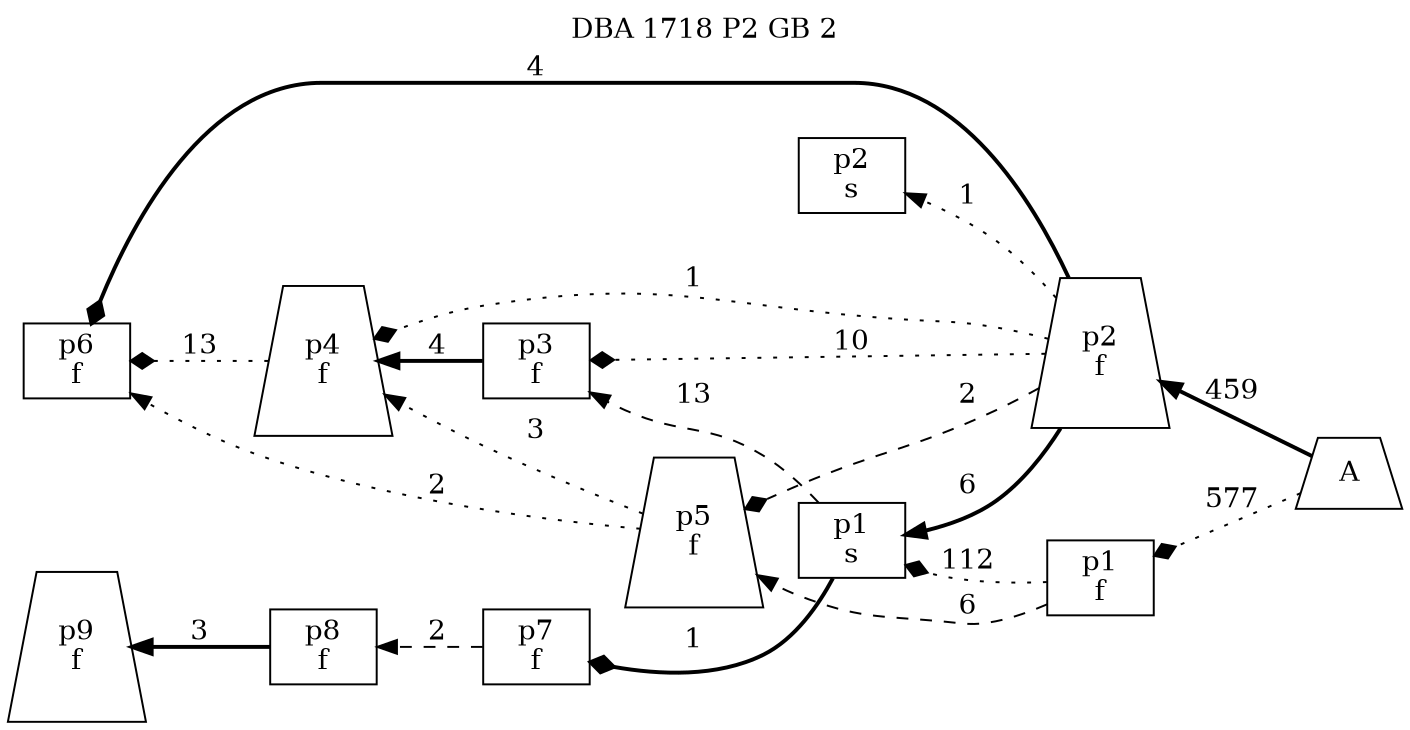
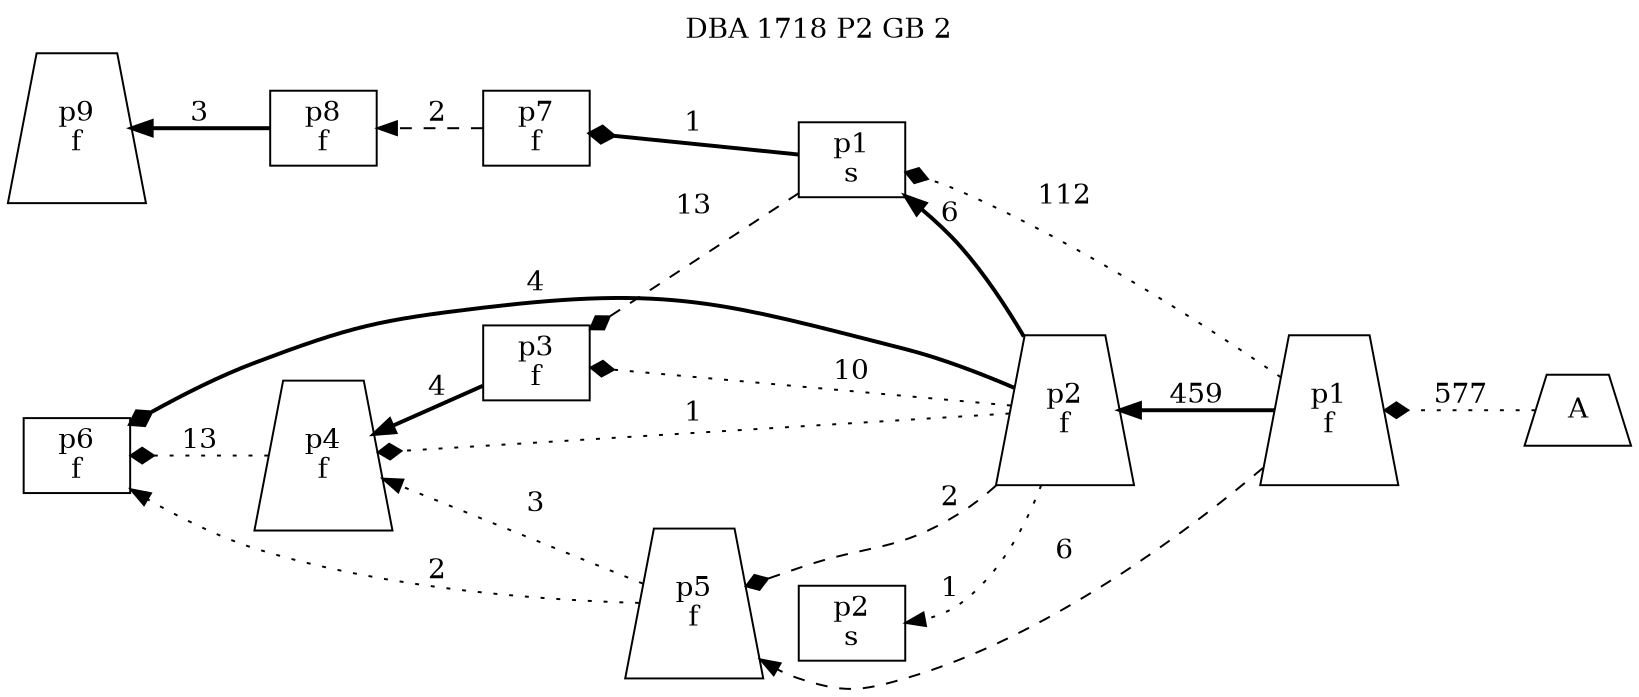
edge "A" -> "p2 f": now "p1 f" -> "p2 f"
edge "p1 s" -> "p3 f": arrowhead normal -> diamond
node "p1 f": shape box -> trapezium
